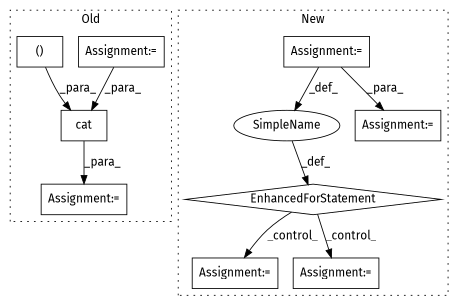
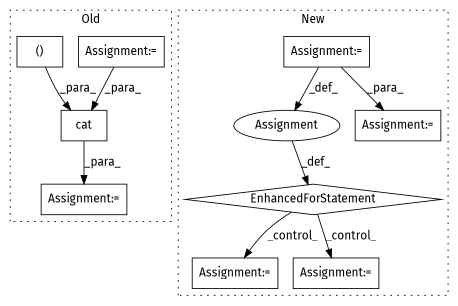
node "SimpleName": label "SimpleName" -> "Assignment"
